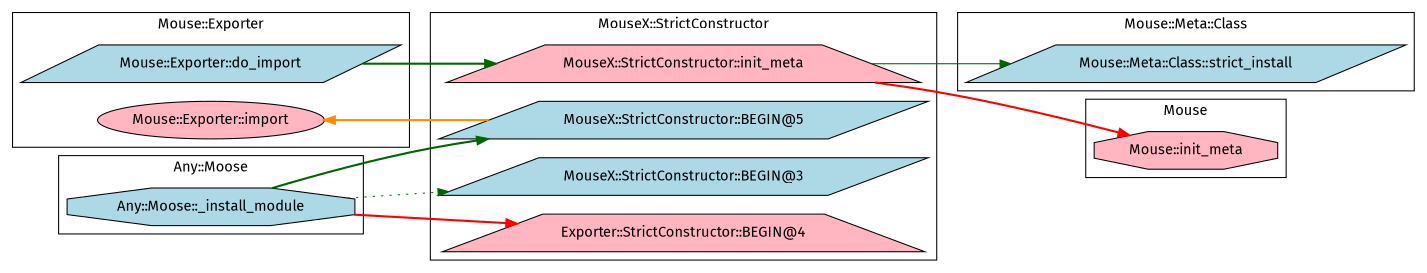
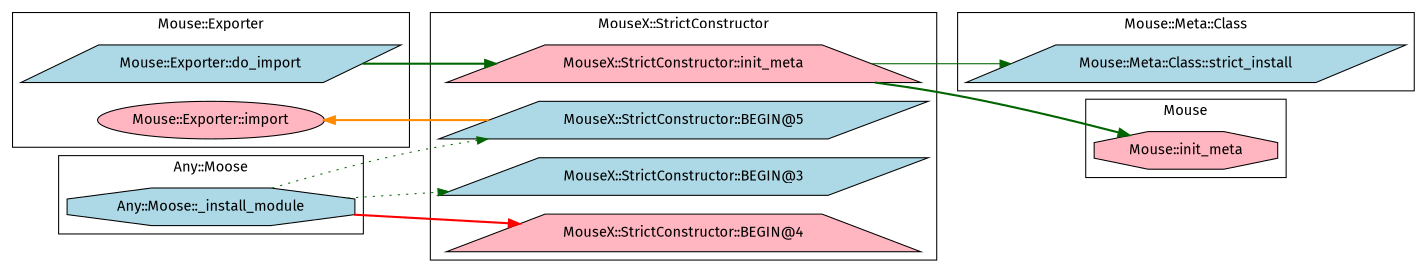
edge "MouseX::StrictConstructor::init_meta" -> "Mouse::init_meta": color red -> darkgreen
edge "Any::Moose::_install_module" -> "MouseX::StrictConstructor::BEGIN@5": style bold -> dotted
node "Exporter::StrictConstructor::BEGIN@4": label "Exporter::StrictConstructor::BEGIN@4" -> "MouseX::StrictConstructor::BEGIN@4"
